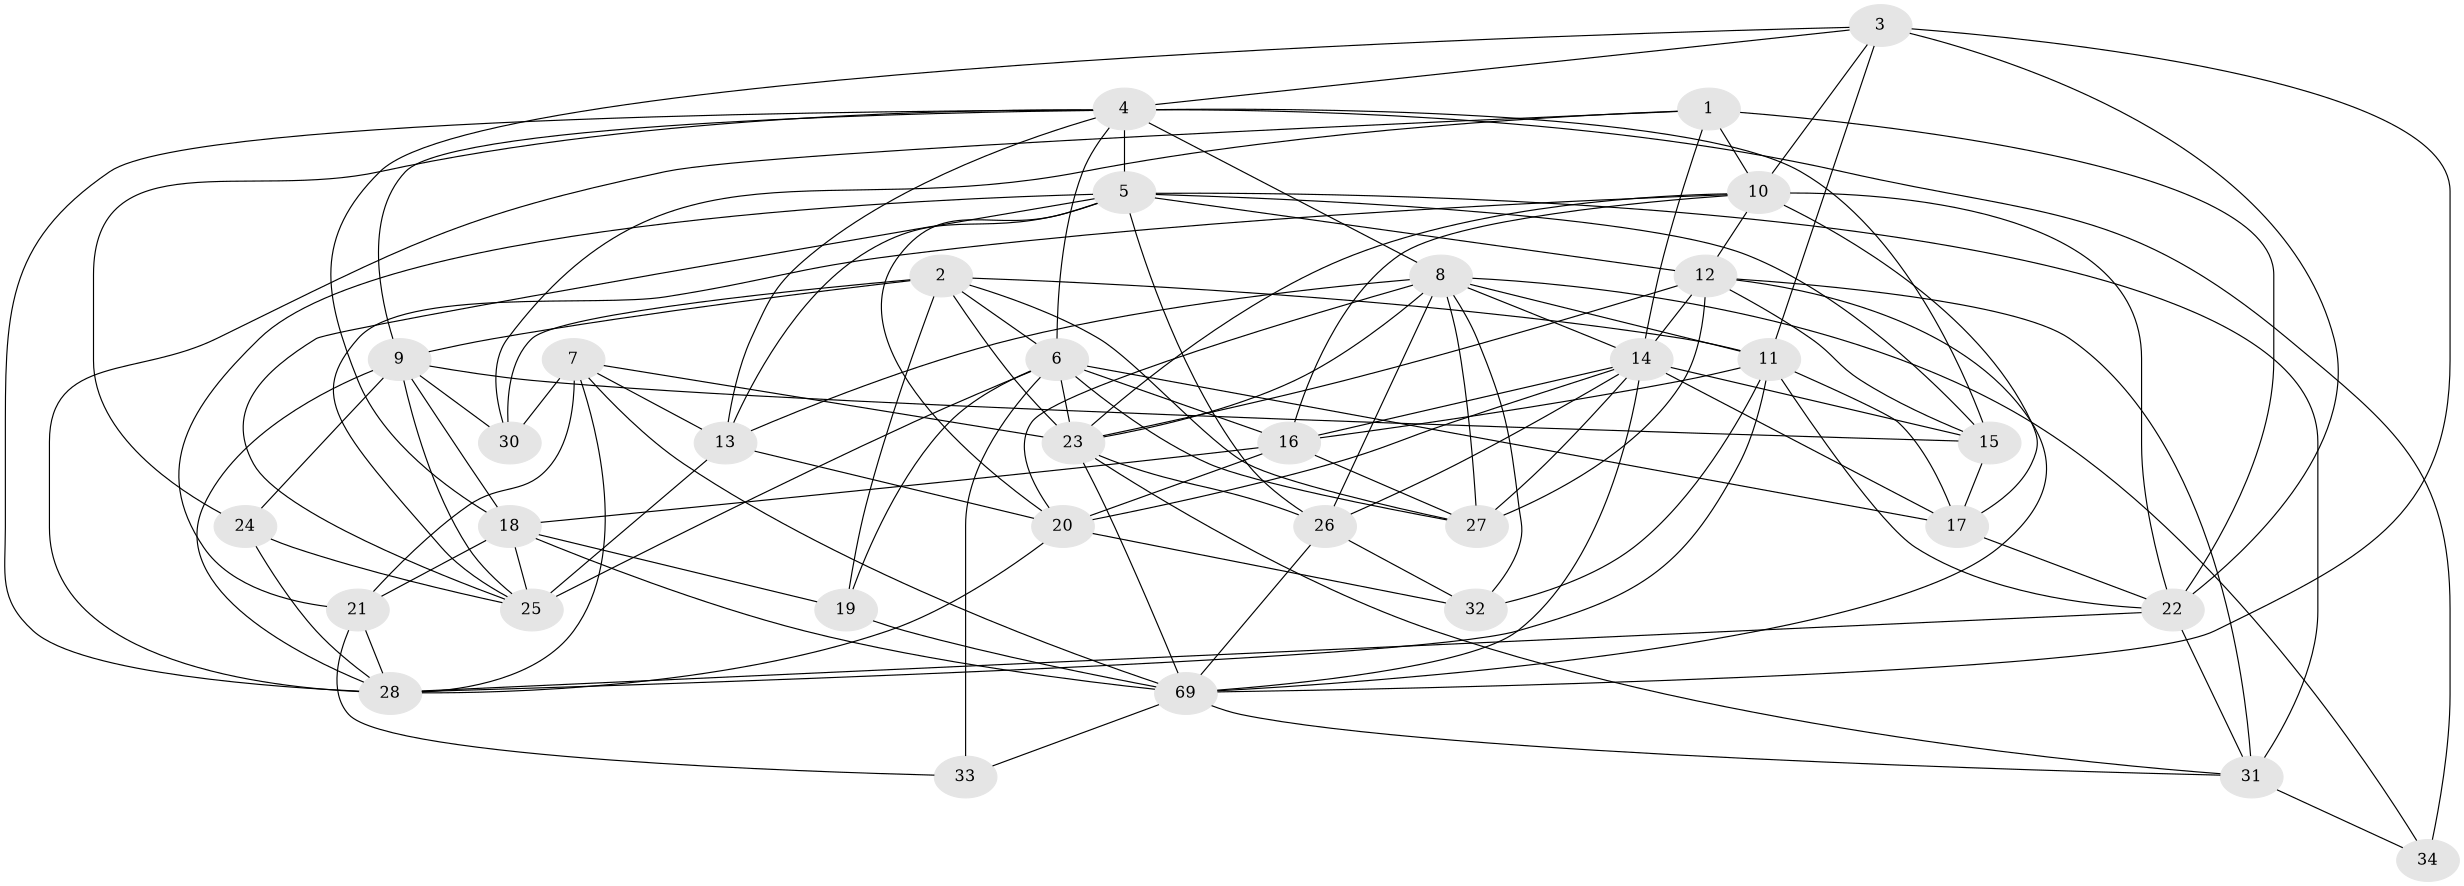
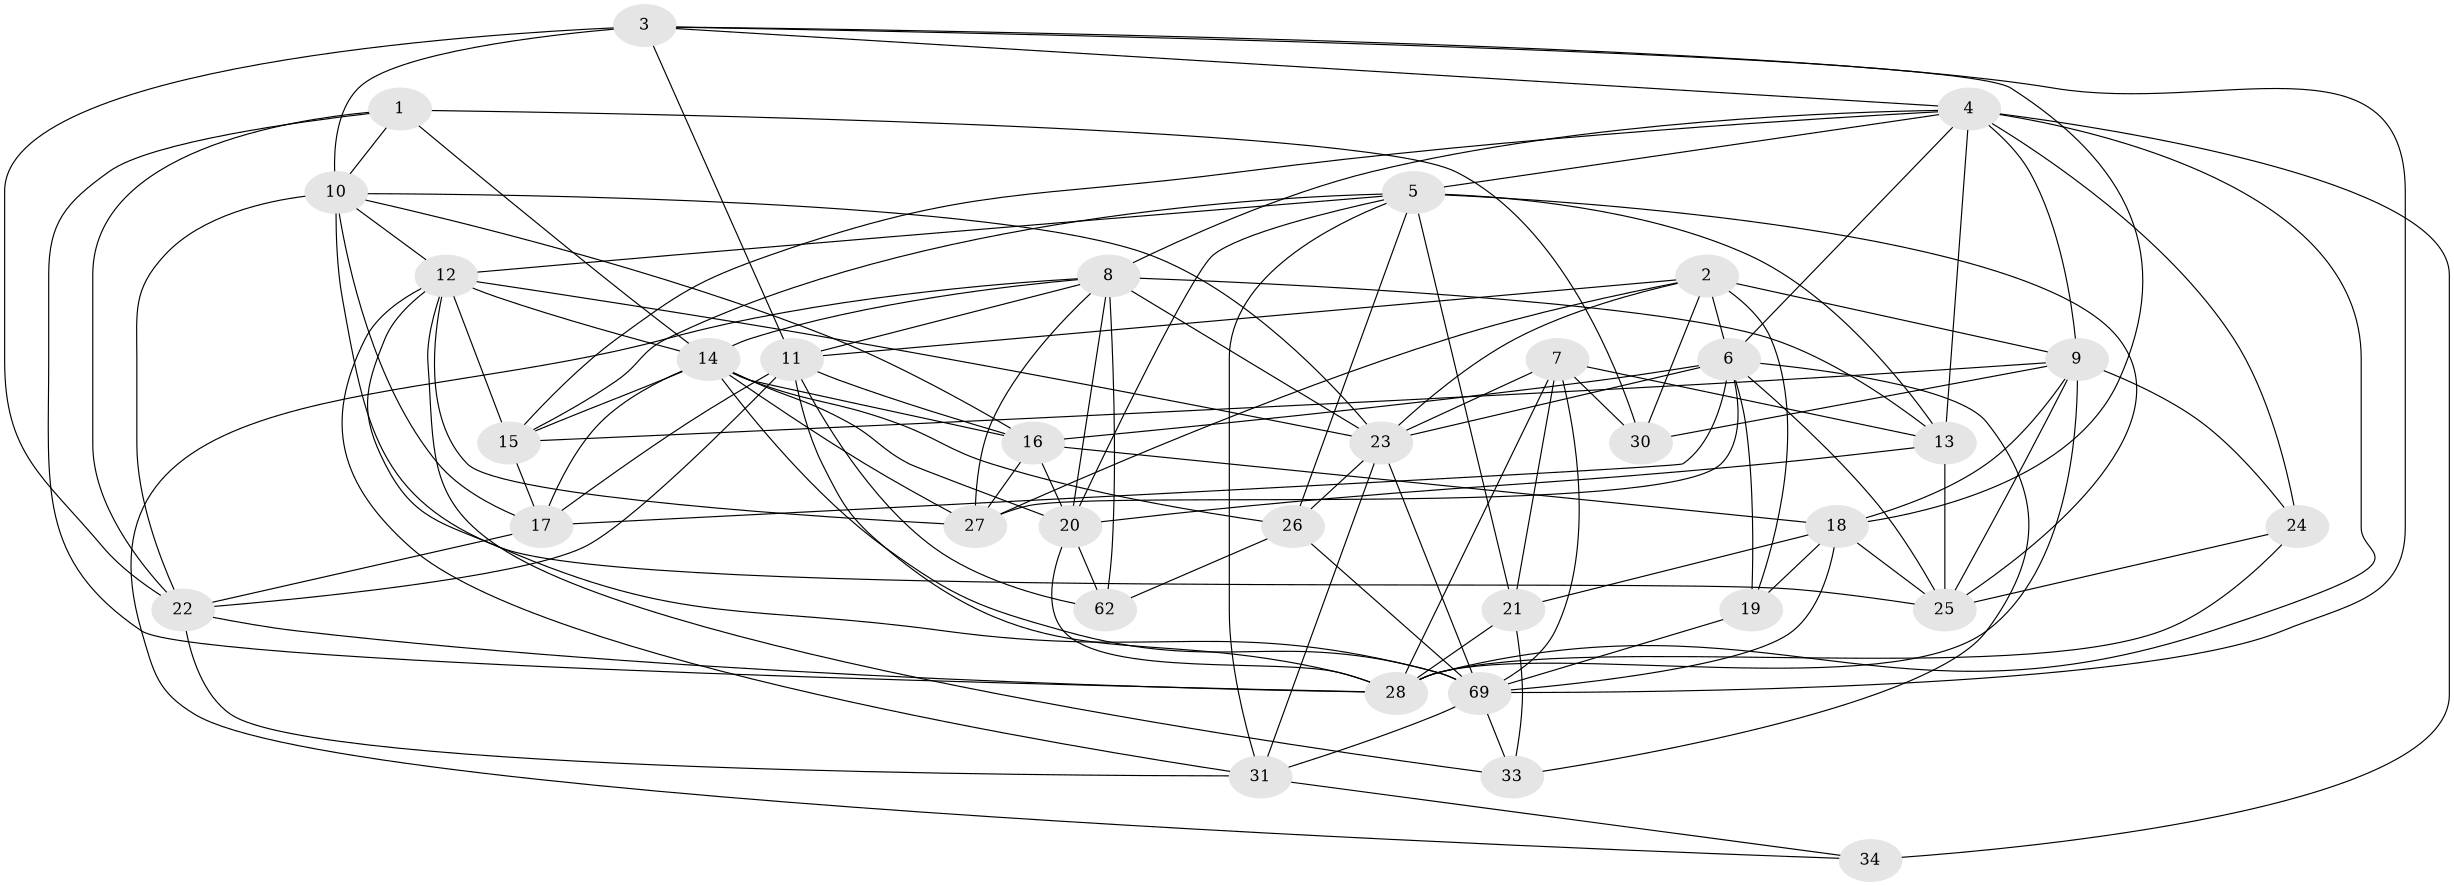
edge "8" -- "26": removed
node "32": label "32" -> "62"
edge "12" -- "33": added
